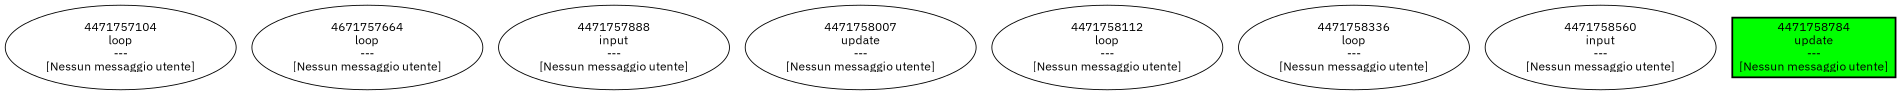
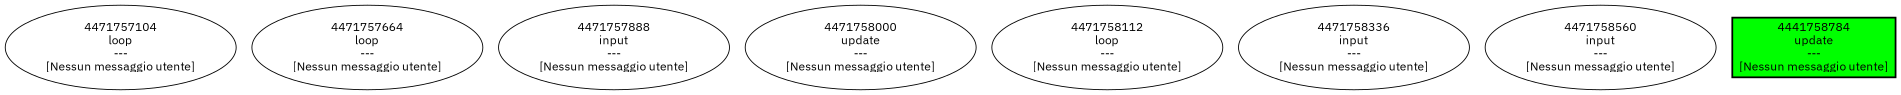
node "4671757664 loop --- [Nessun messaggio utente]": label "4671757664 loop --- [Nessun messaggio utente]" -> "4471757664 loop --- [Nessun messaggio utente]"
node "4471758007 update --- [Nessun messaggio utente]": label "4471758007 update --- [Nessun messaggio utente]" -> "4471758000 update --- [Nessun messaggio utente]"
node "4471758336 loop --- [Nessun messaggio utente]": label "4471758336 loop --- [Nessun messaggio utente]" -> "4471758336 input --- [Nessun messaggio utente]"
node "4471758784 update --- [Nessun messaggio utente]": label "4471758784 update --- [Nessun messaggio utente]" -> "4441758784 update --- [Nessun messaggio utente]"
